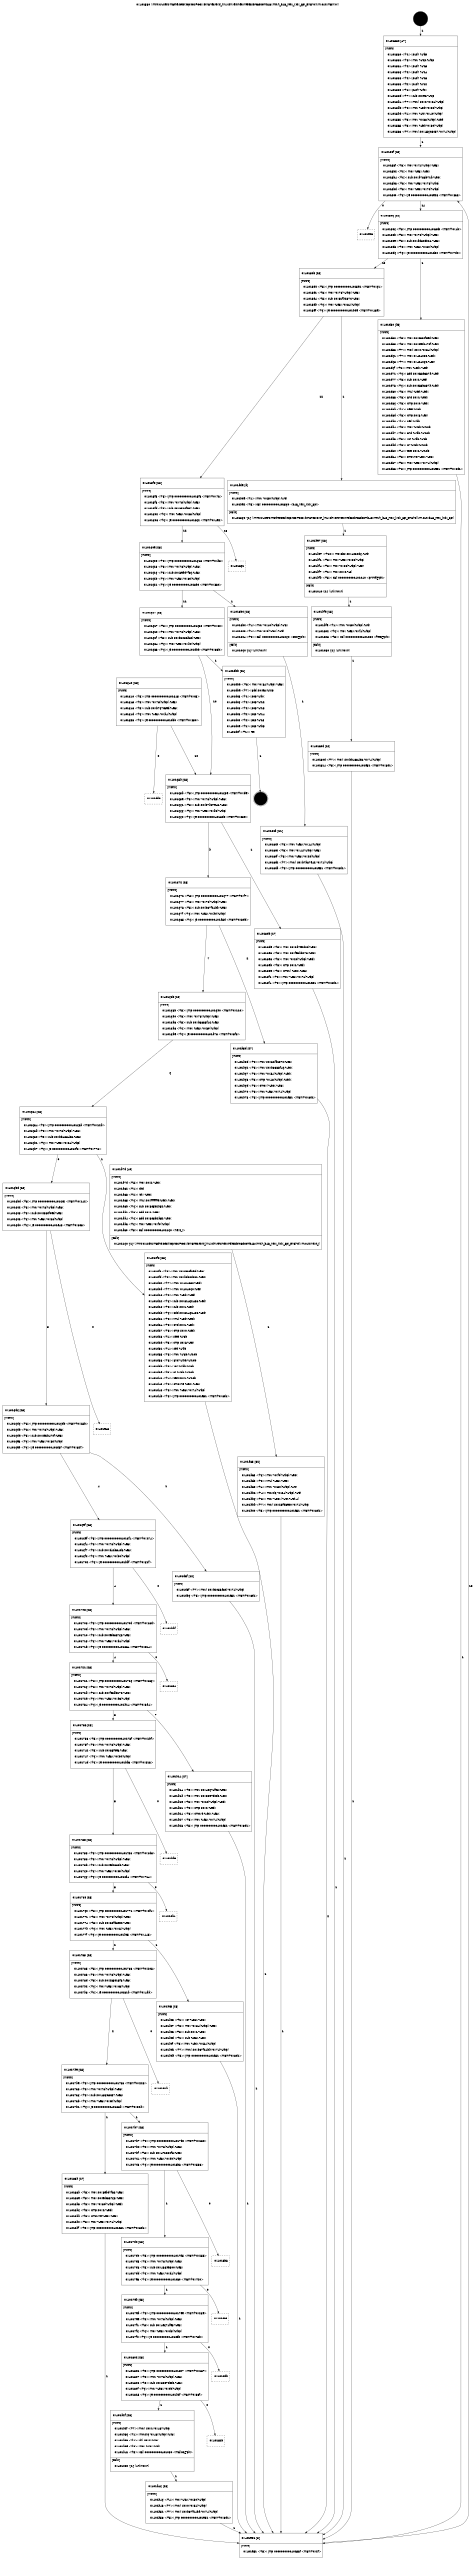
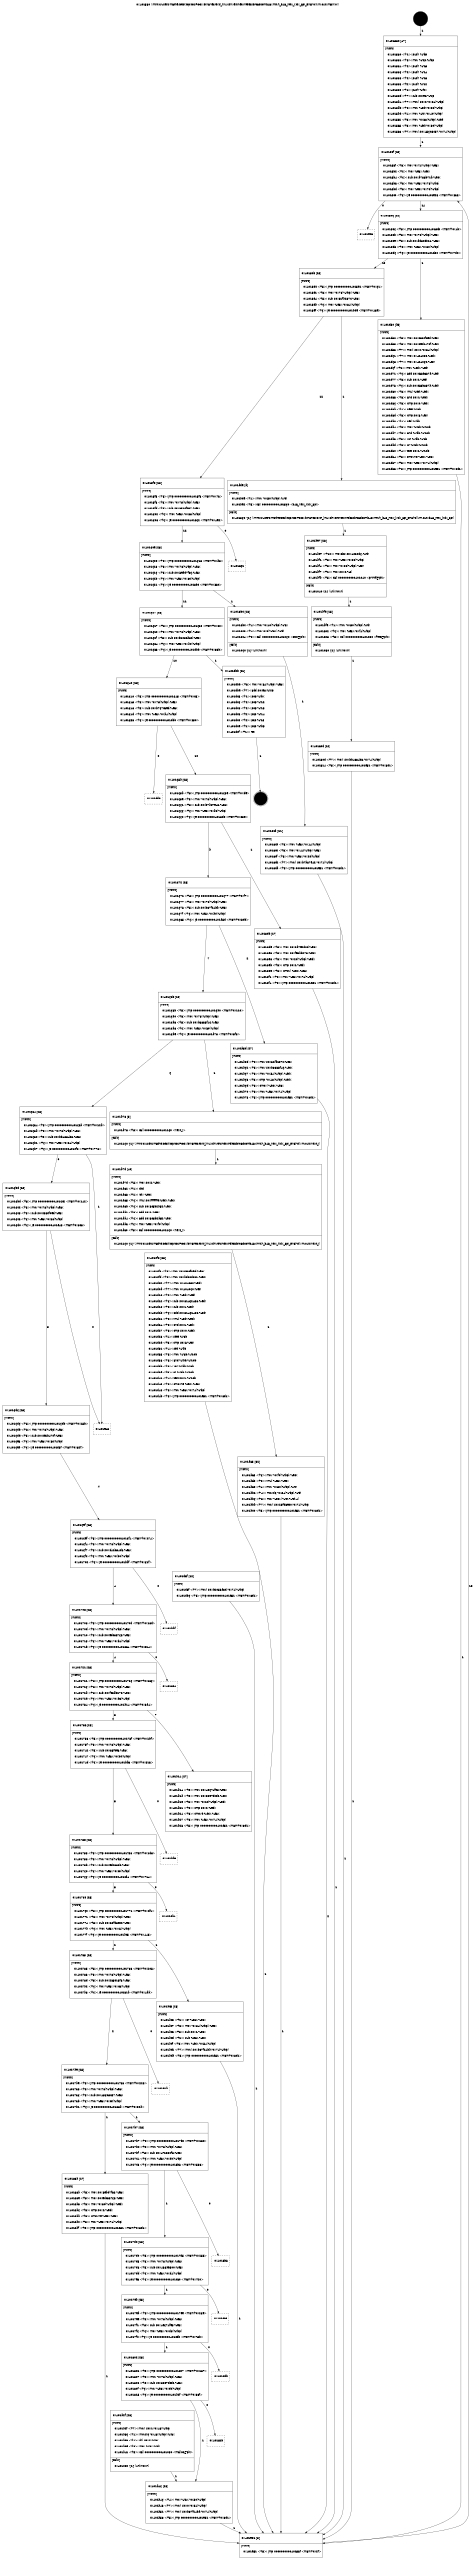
edge "0x4015f5 [25]" -> "0x401a62": label " 13" -> " 0"
edge "0x401627 [25]" -> "0x401659 [25]": now "0x401627 [25]" -> "0x401640 [25]"
node "0x401978 [5]": added
edge "0x4016a4 [25]" -> "0x401cf8 [88]": now "0x4016a4 [25]" -> "0x401e43"
edge "0x4016d6 [25]" -> "0x401daf [12]": removed, label "1"
edge "0x401914 [27]" -> "0x401e51 [5]": removed, label "1"
edge "0x401802 [25]" -> "0x40192f [23]": now "0x401802 [25]" -> "0x401946 [23]"
